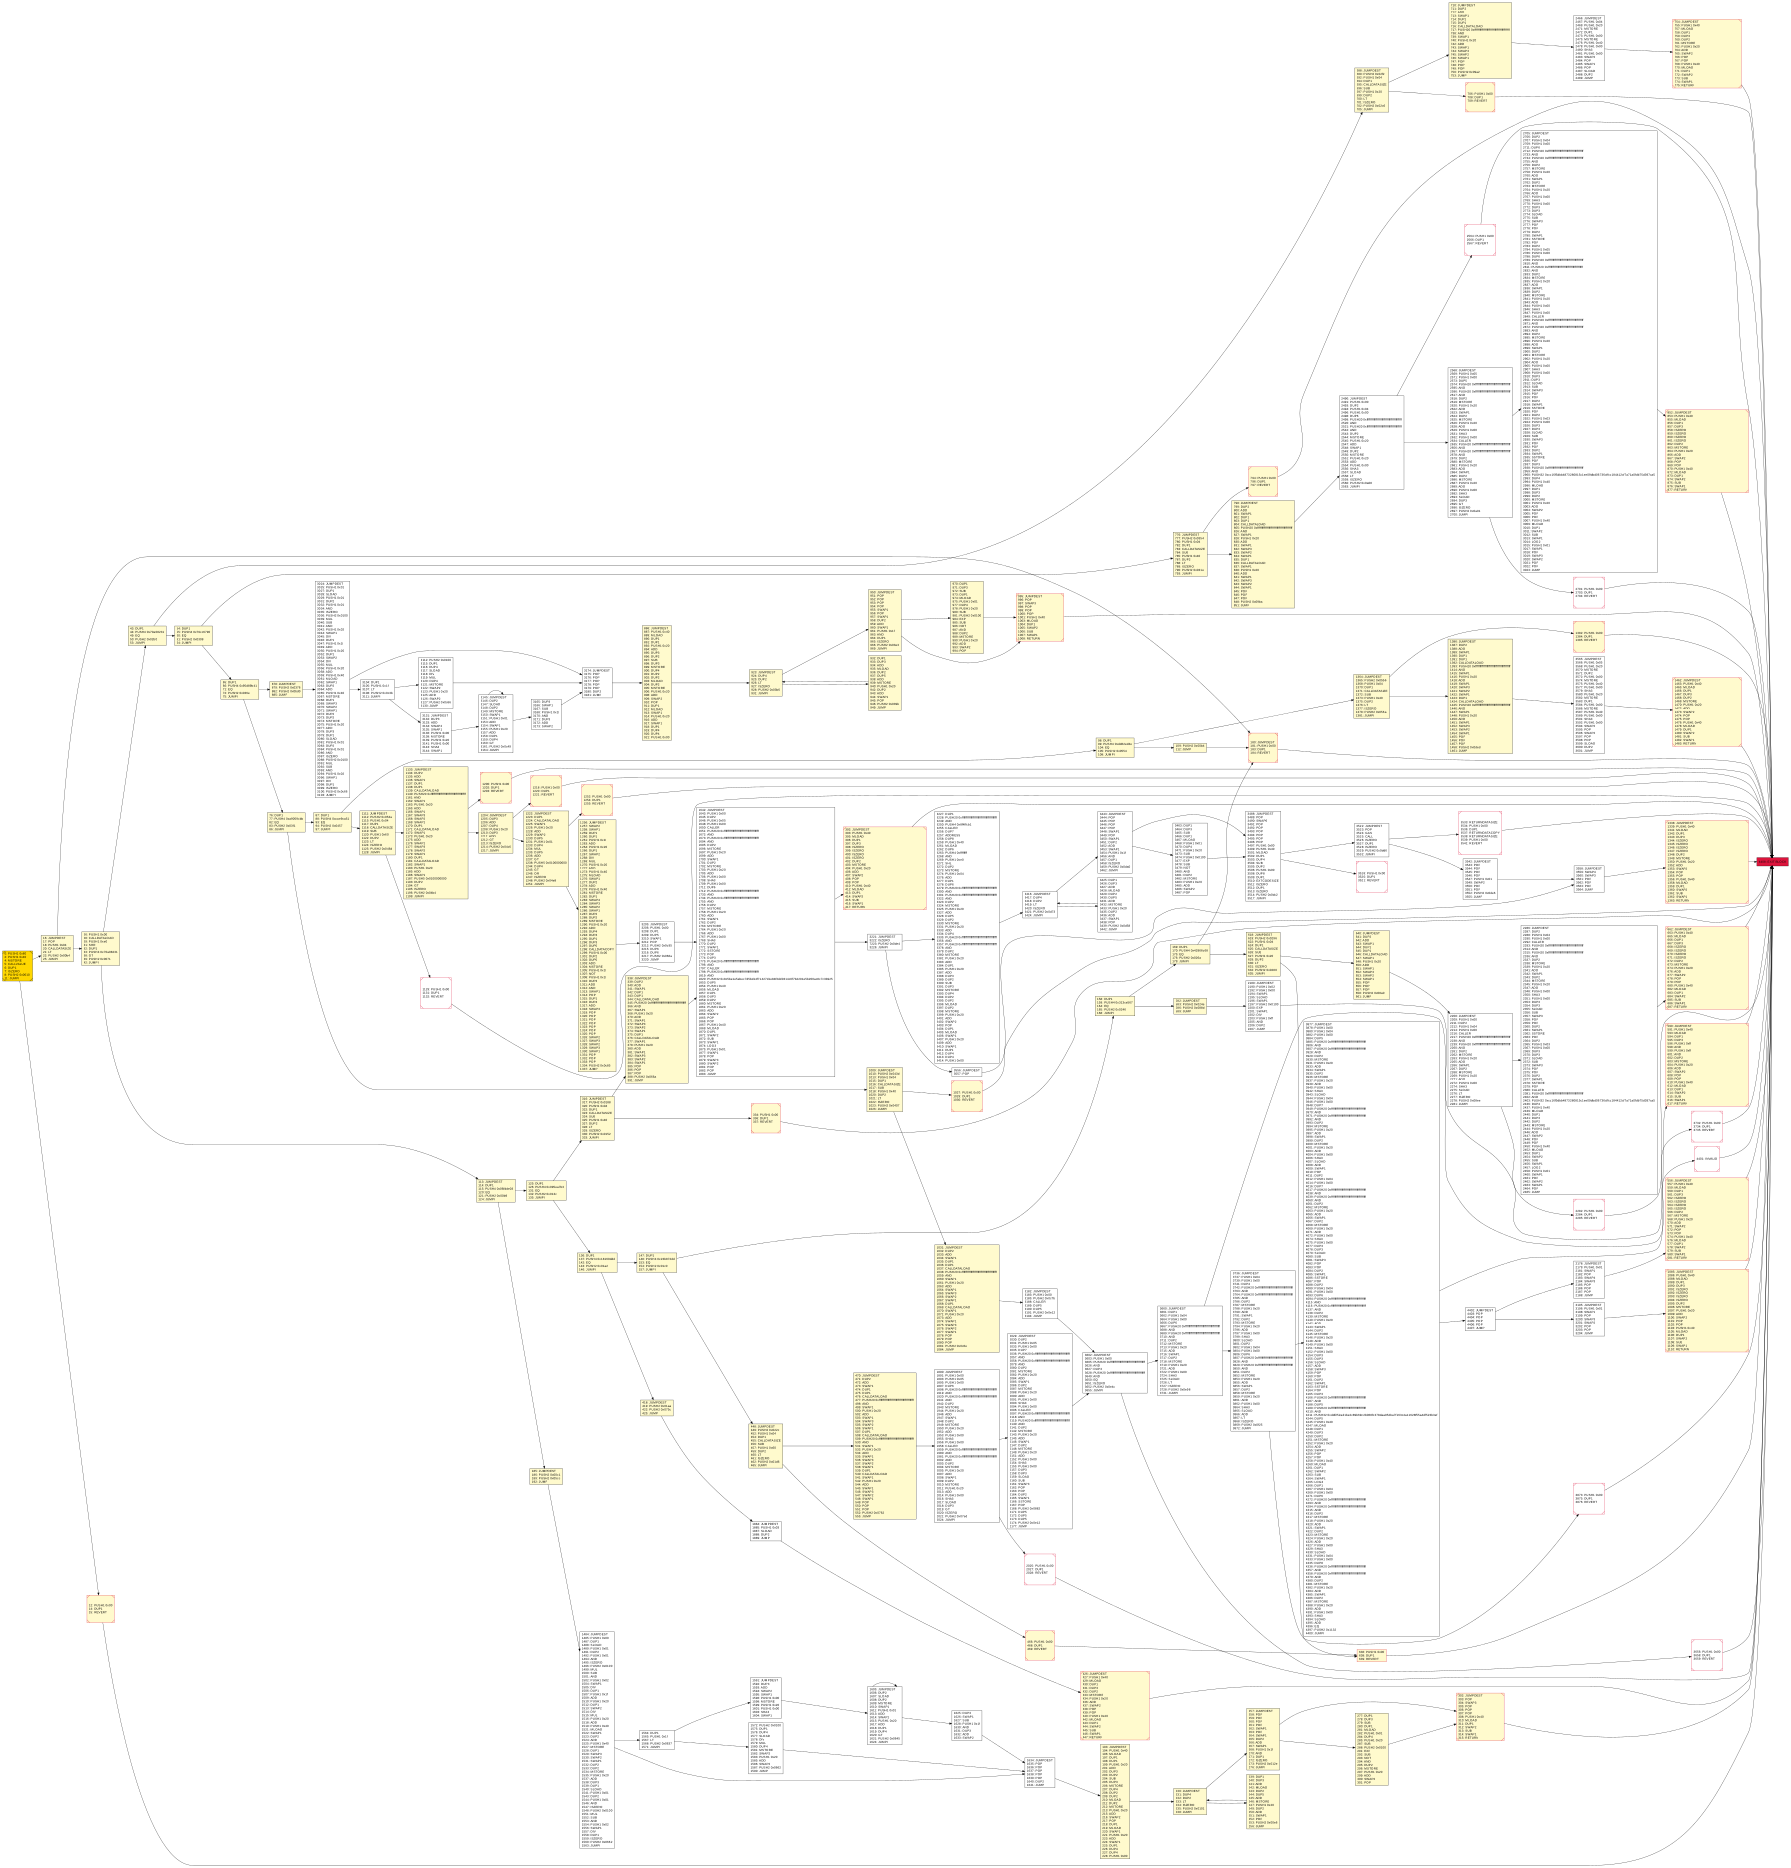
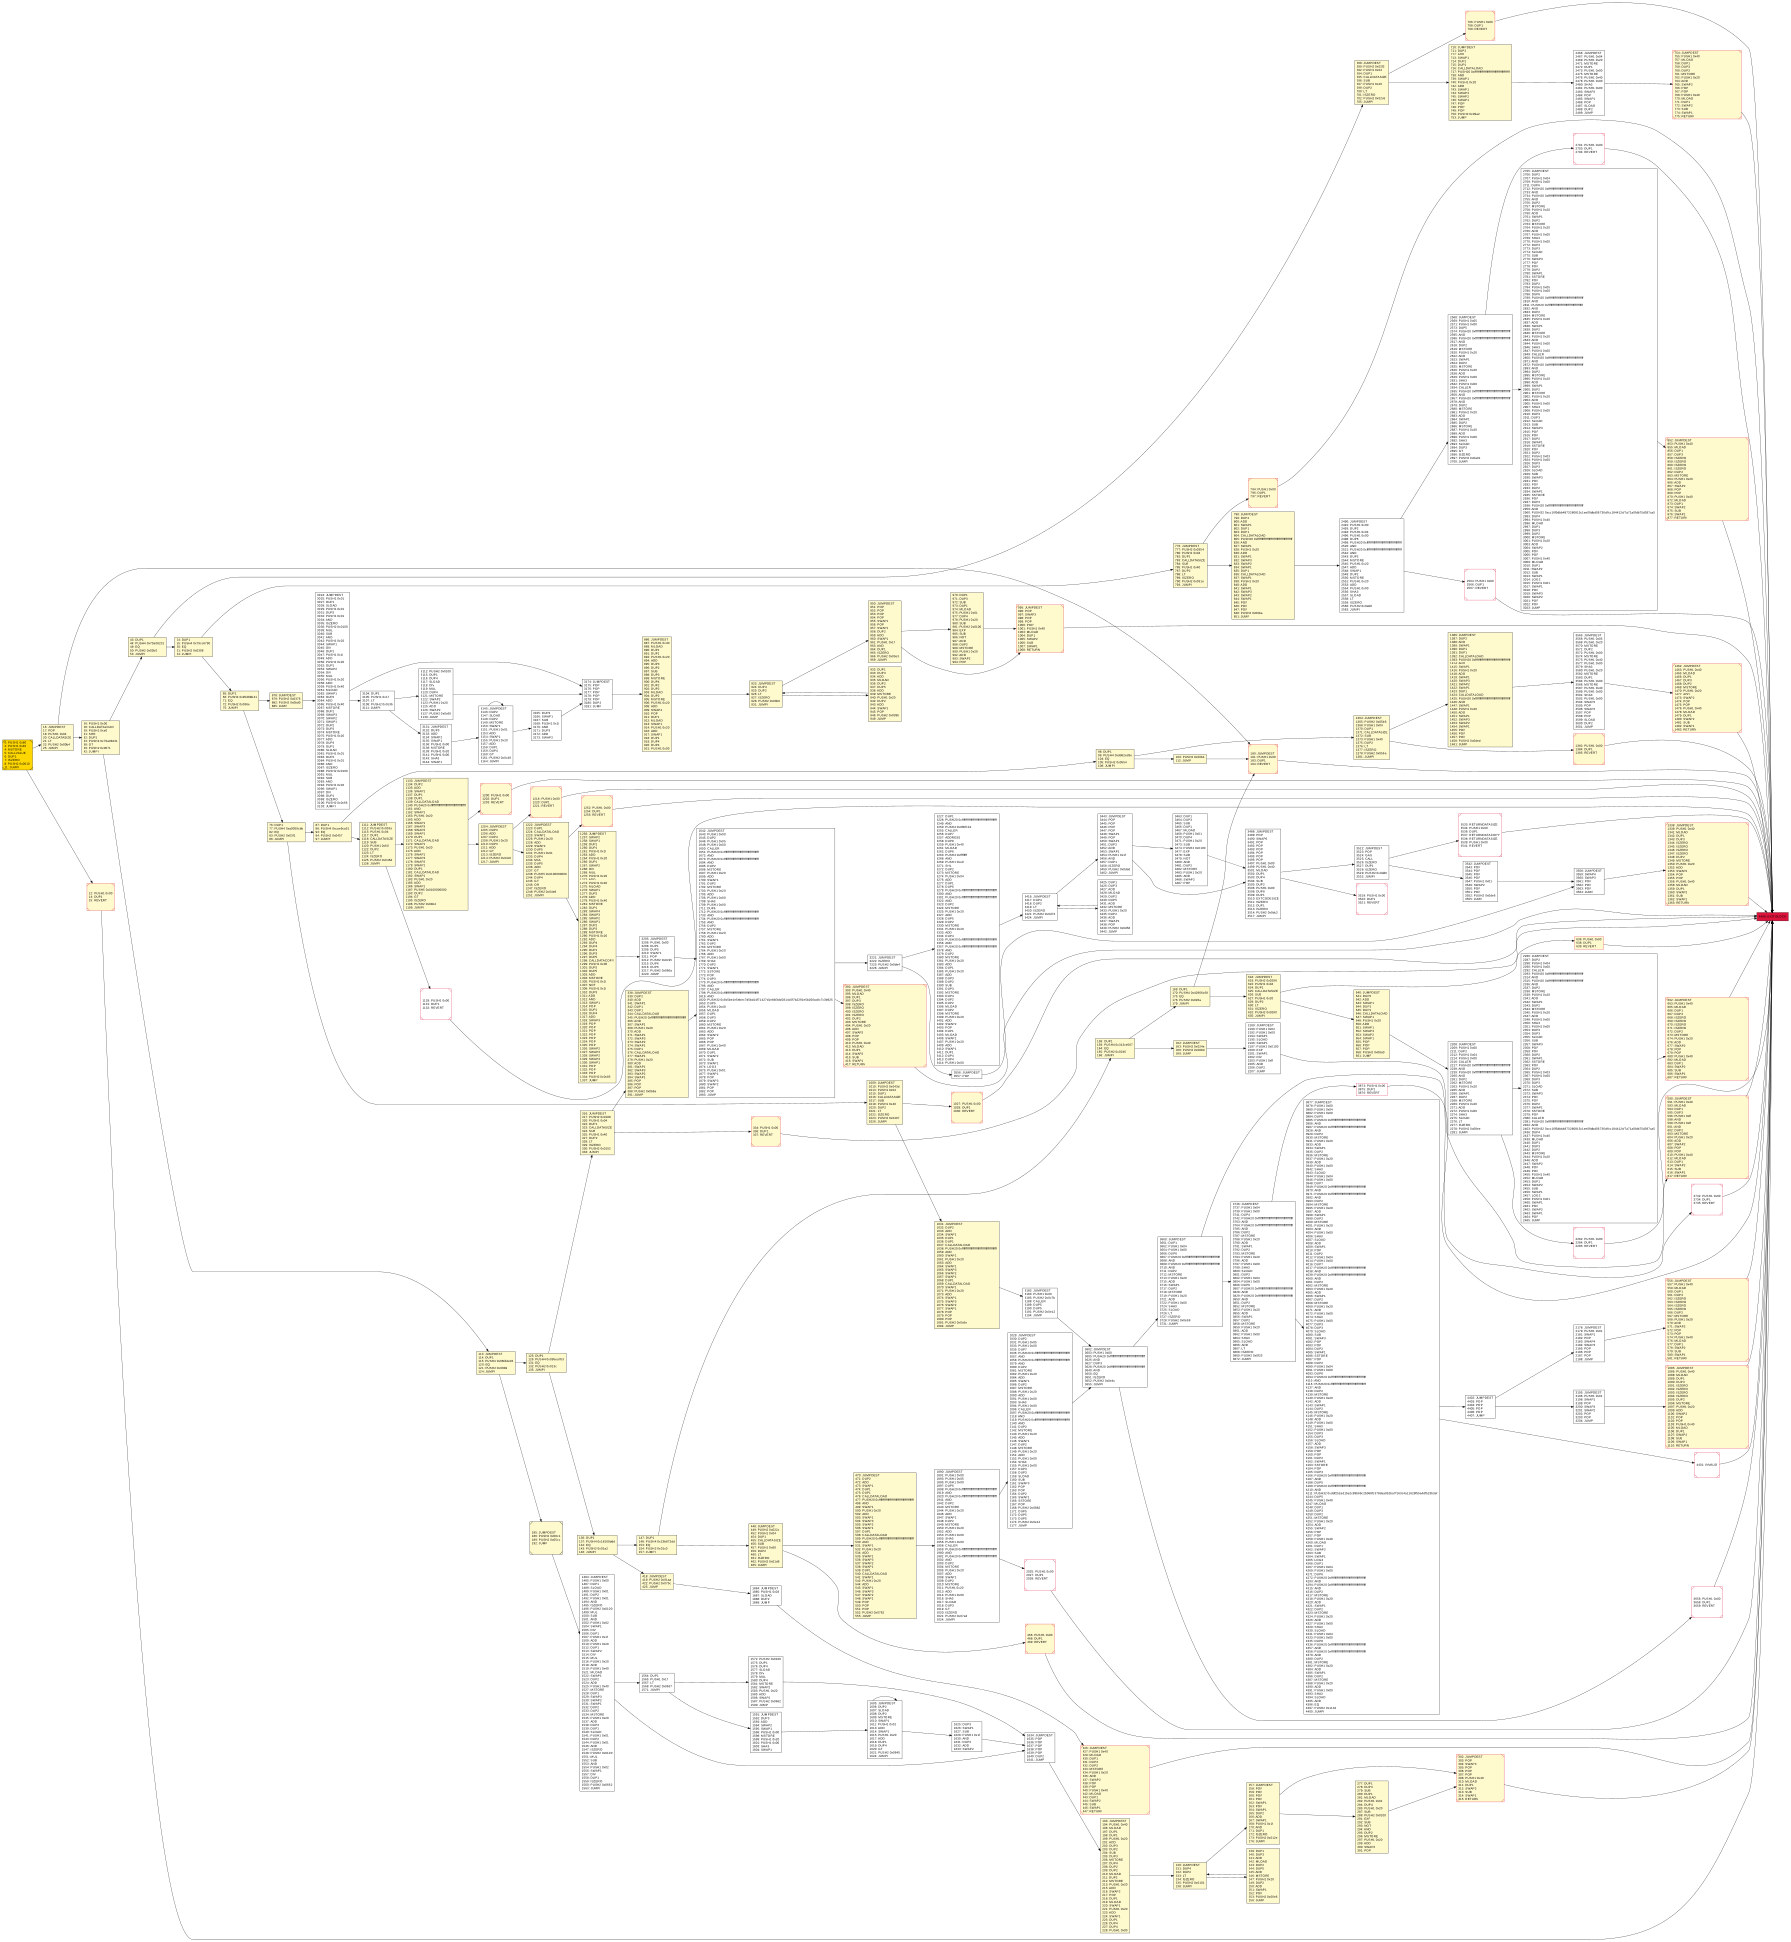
node "185: JUMPDEST 186: PUSH2 0x00c1 189: PUSH2 0x05cc 192: JUMP": shape box -> Msquare
node "3873: PUSH1 0x00 3875: DUP1 3876: REVERT": shape Msquare -> box
edge "466: PUSH1 0x00 468: DUP1 469: REVERT" -> "636: PUSH1 0x00 638: DUP1 639: REVERT": now "466: PUSH1 0x00 468: DUP1 469: REVERT" -> "4408: EXIT BLOCK"
